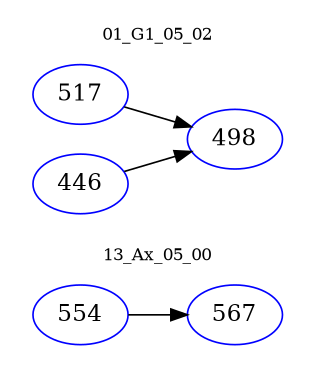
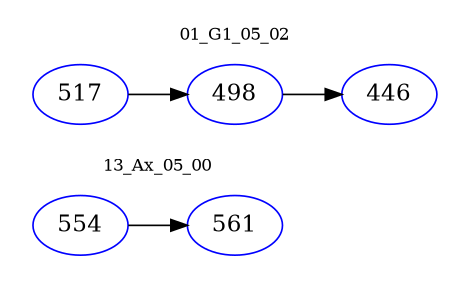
edge "446" -> "498": reversed
node "567": label "567" -> "561"
